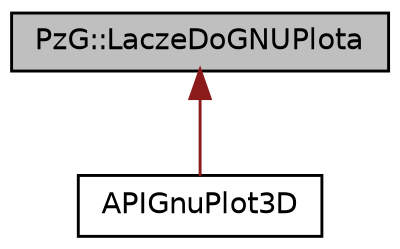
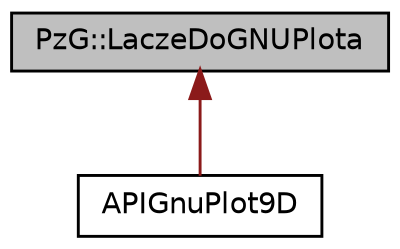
node "APIGnuPlot3D": label "APIGnuPlot3D" -> "APIGnuPlot9D"
